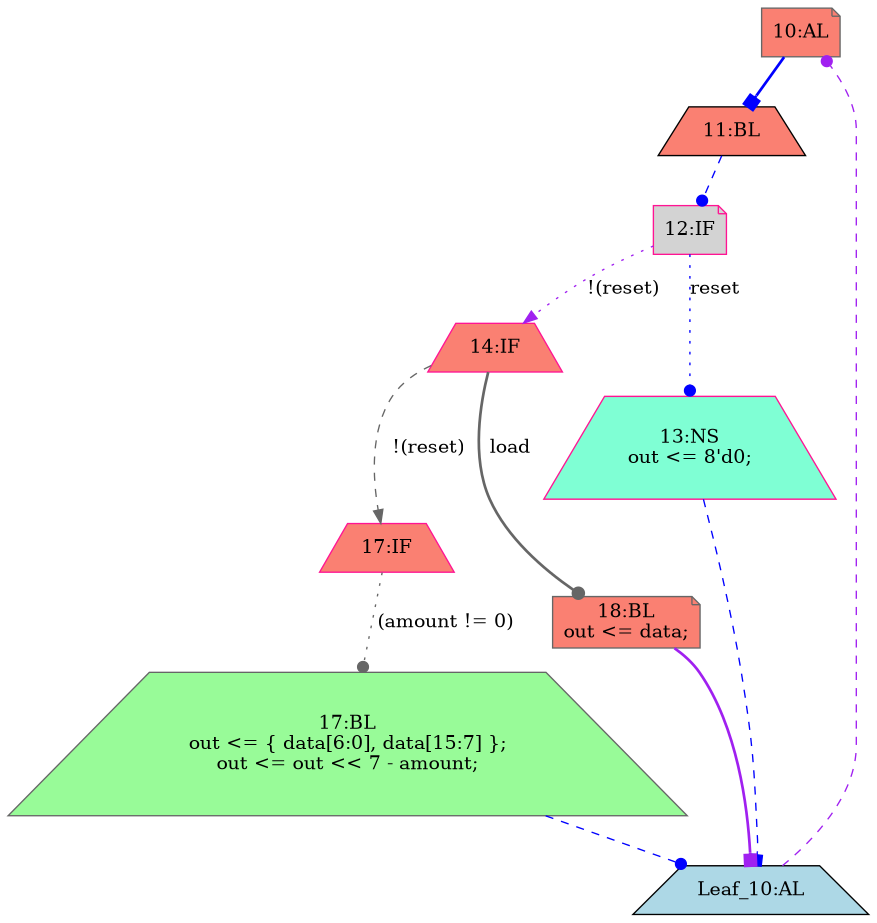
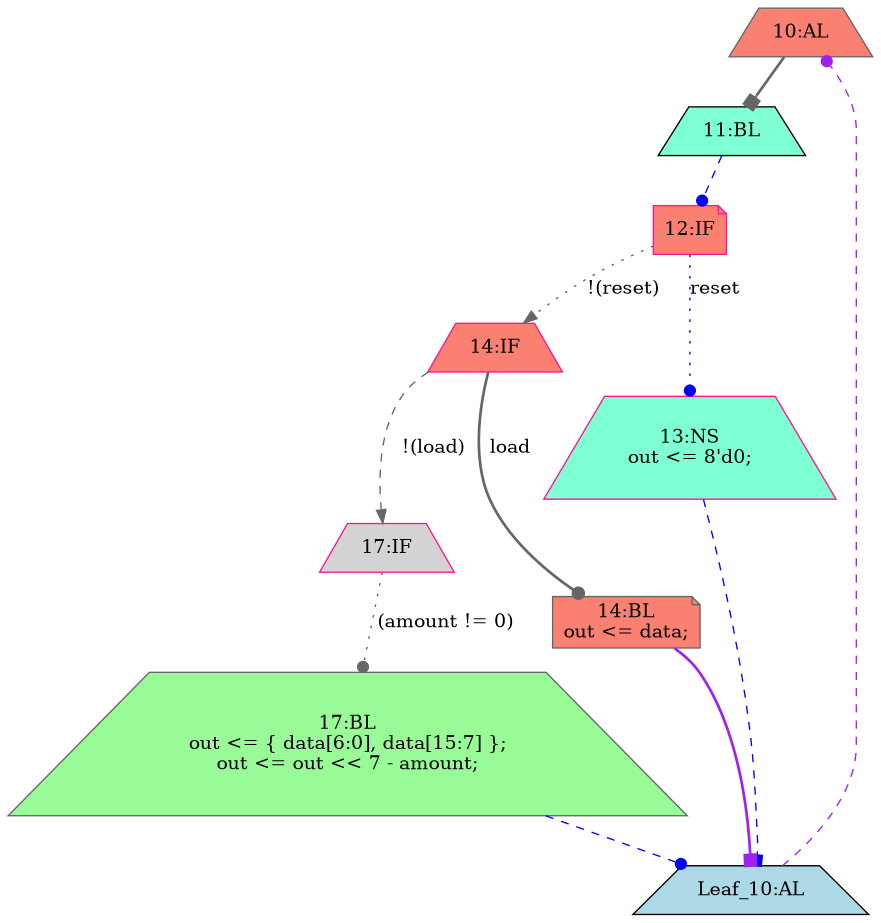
node "10:AL": shape note -> trapezium
edge "10:AL" -> "11:BL": color blue -> gray40
node "11:BL": fillcolor salmon -> aquamarine
node "12:IF": fillcolor lightgrey -> salmon
edge "12:IF" -> "14:IF": color purple -> gray40
edge "14:IF" -> "17:IF": label "!(reset)" -> "!(load)"
node "17:IF": fillcolor salmon -> lightgrey
node "18:BL out <= data;": label "18:BL out <= data;" -> "14:BL out <= data;"
